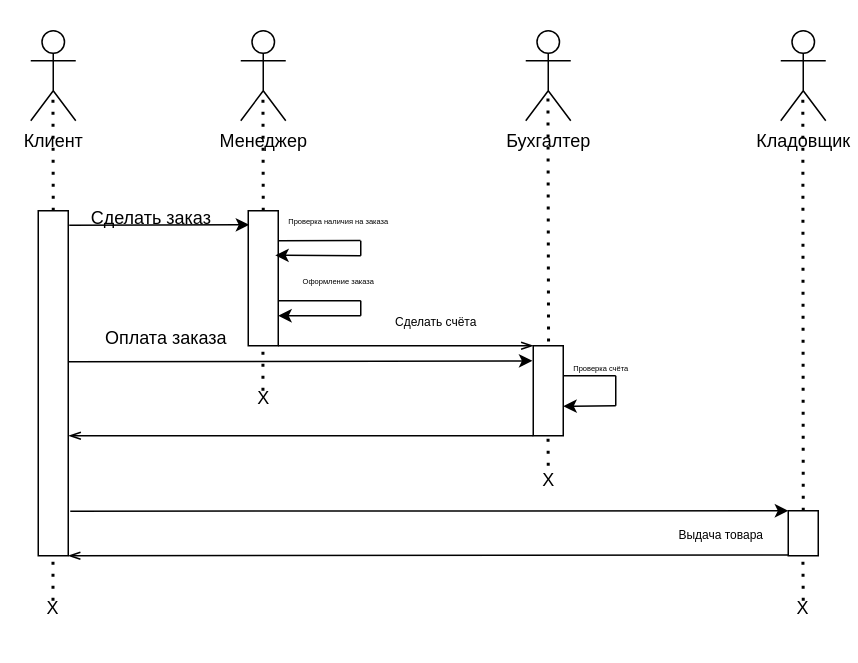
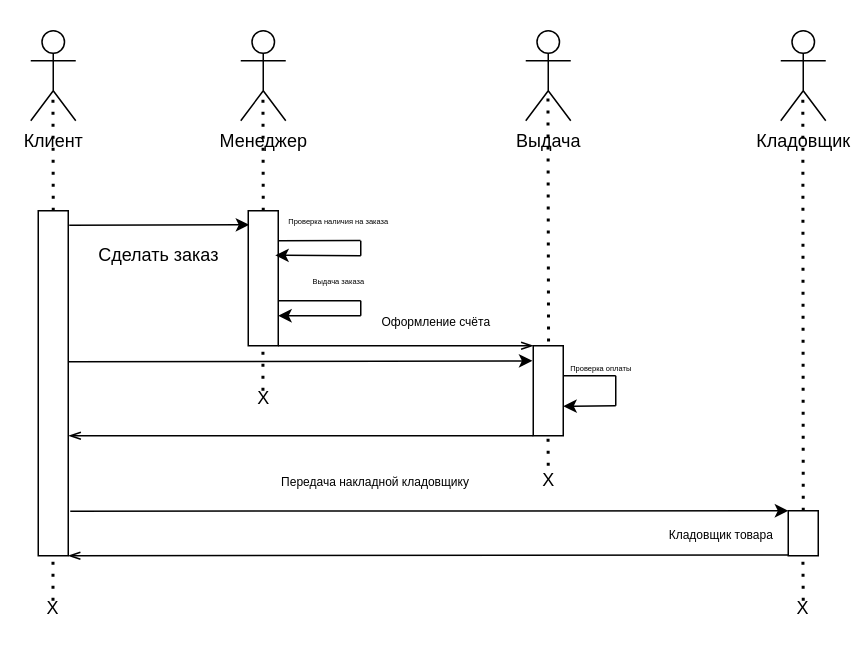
node "Бухгалтер": label "Бухгалтер" -> "Выдача"
node "Сделать заказ": moved (151, 218) -> (158, 256)
node "Оформление заказа": label "Оформление заказа" -> "Выдача заказа"
node "Сделать счёта": label "Сделать счёта" -> "Оформление счёта"
node "Оплата заказа": removed
node "Проверка счёта": label "Проверка счёта" -> "Проверка оплаты"
node "Передача накладной кладовщику": added
node "Выдача товара": label "Выдача товара" -> "Кладовщик товара"
